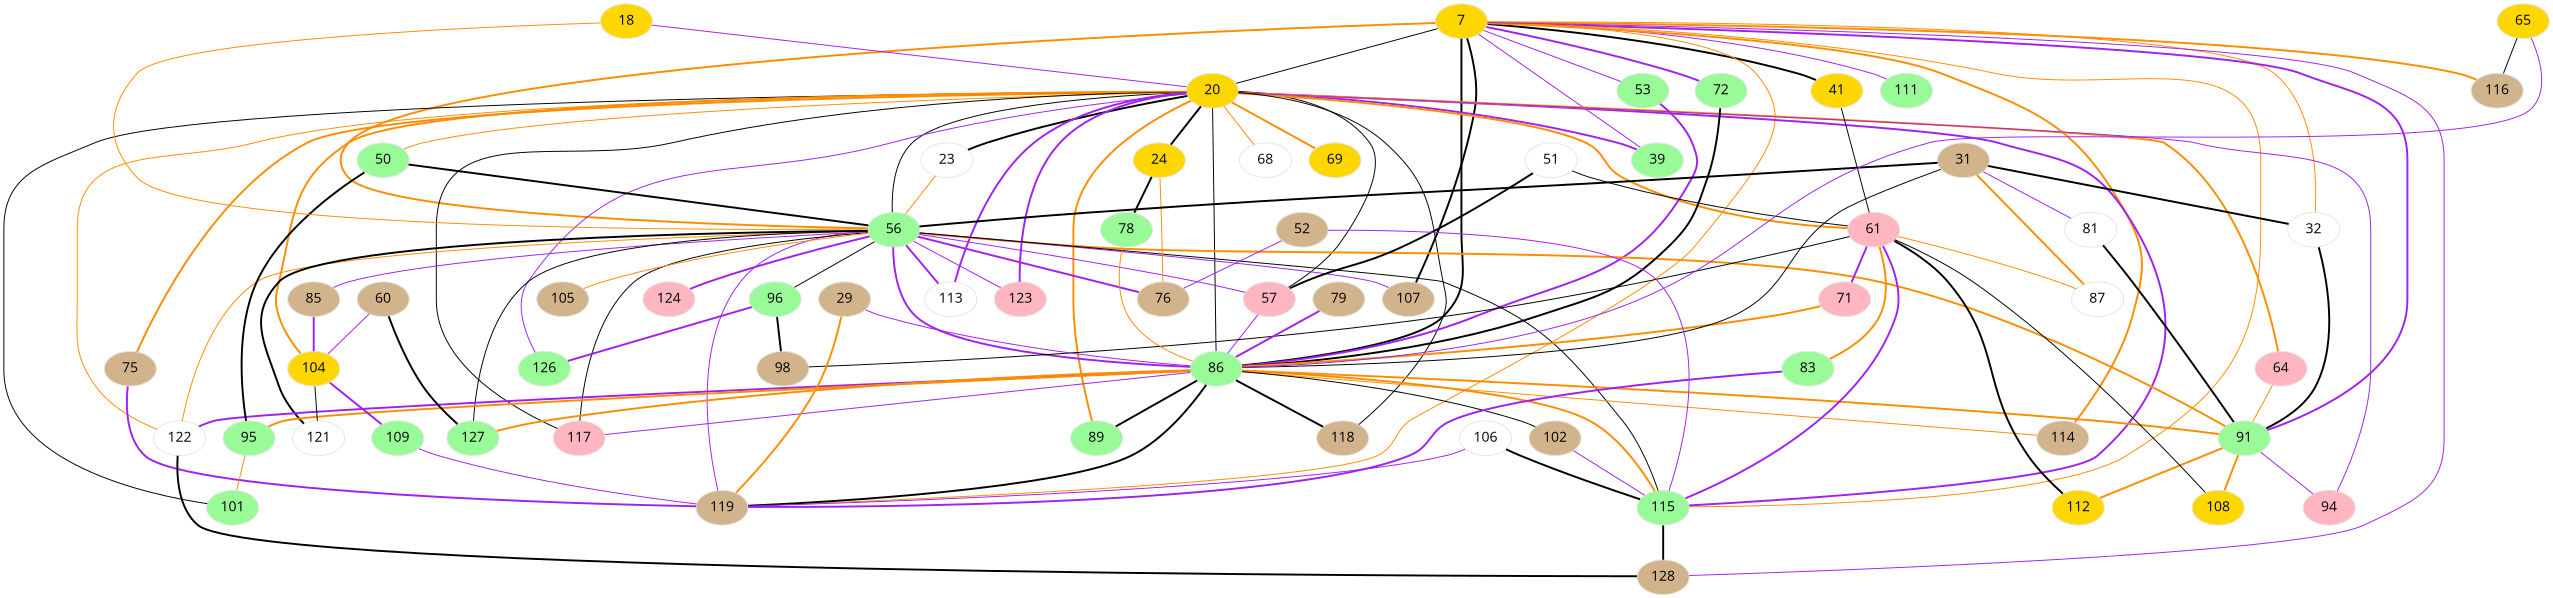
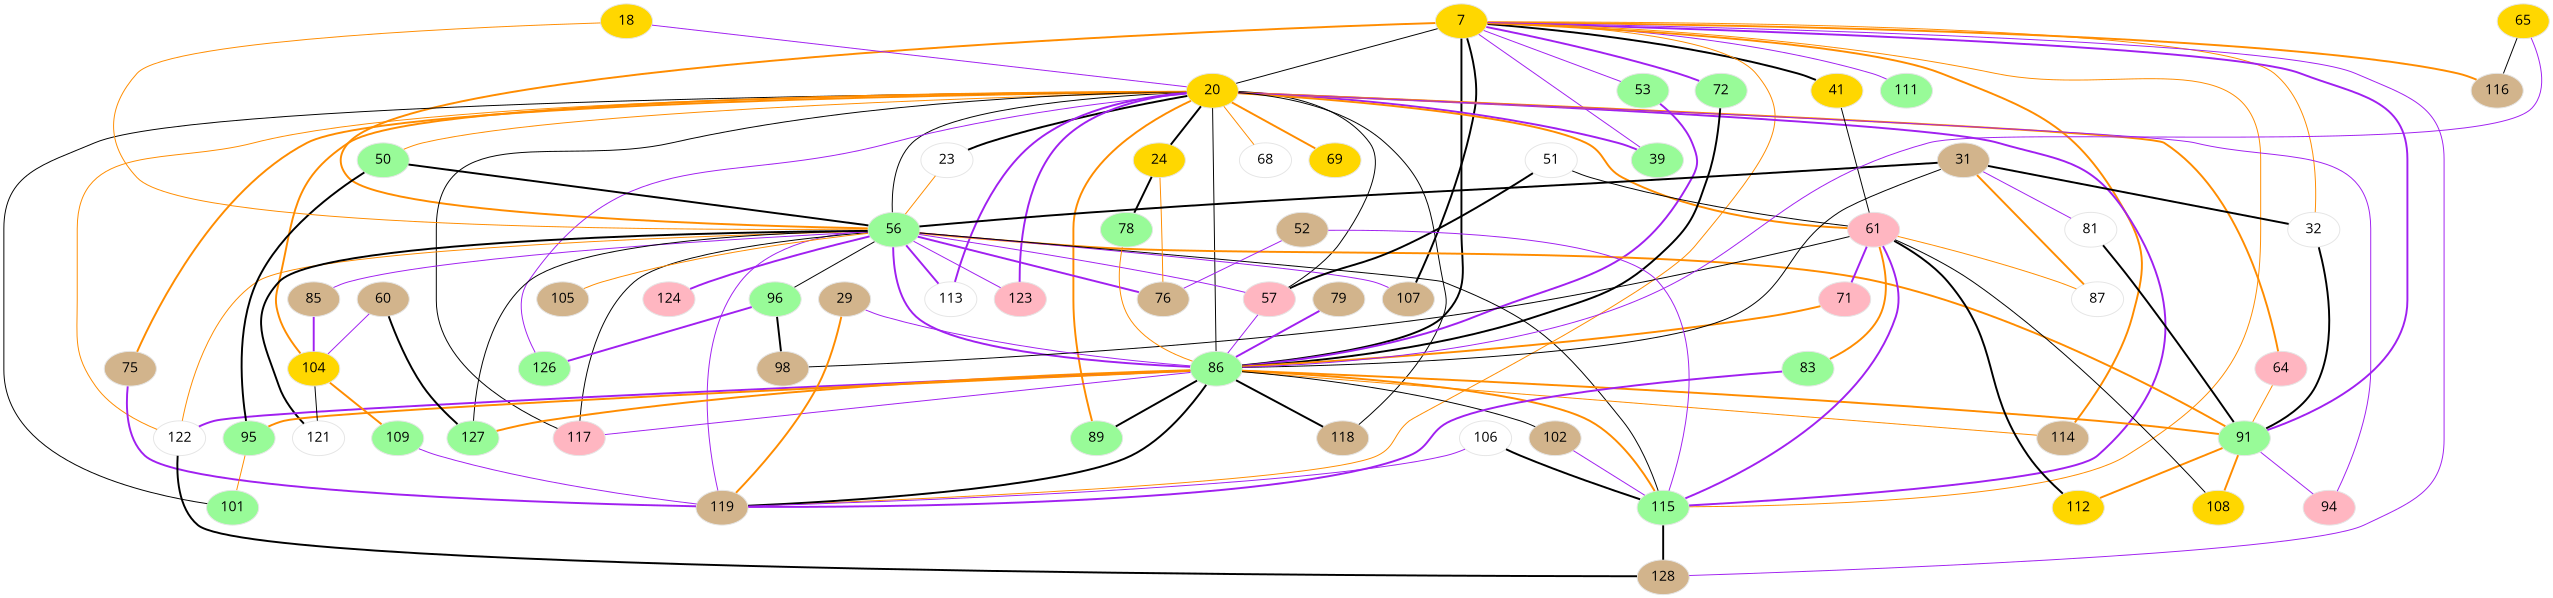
edge "104" -- "109": color purple -> darkorange
